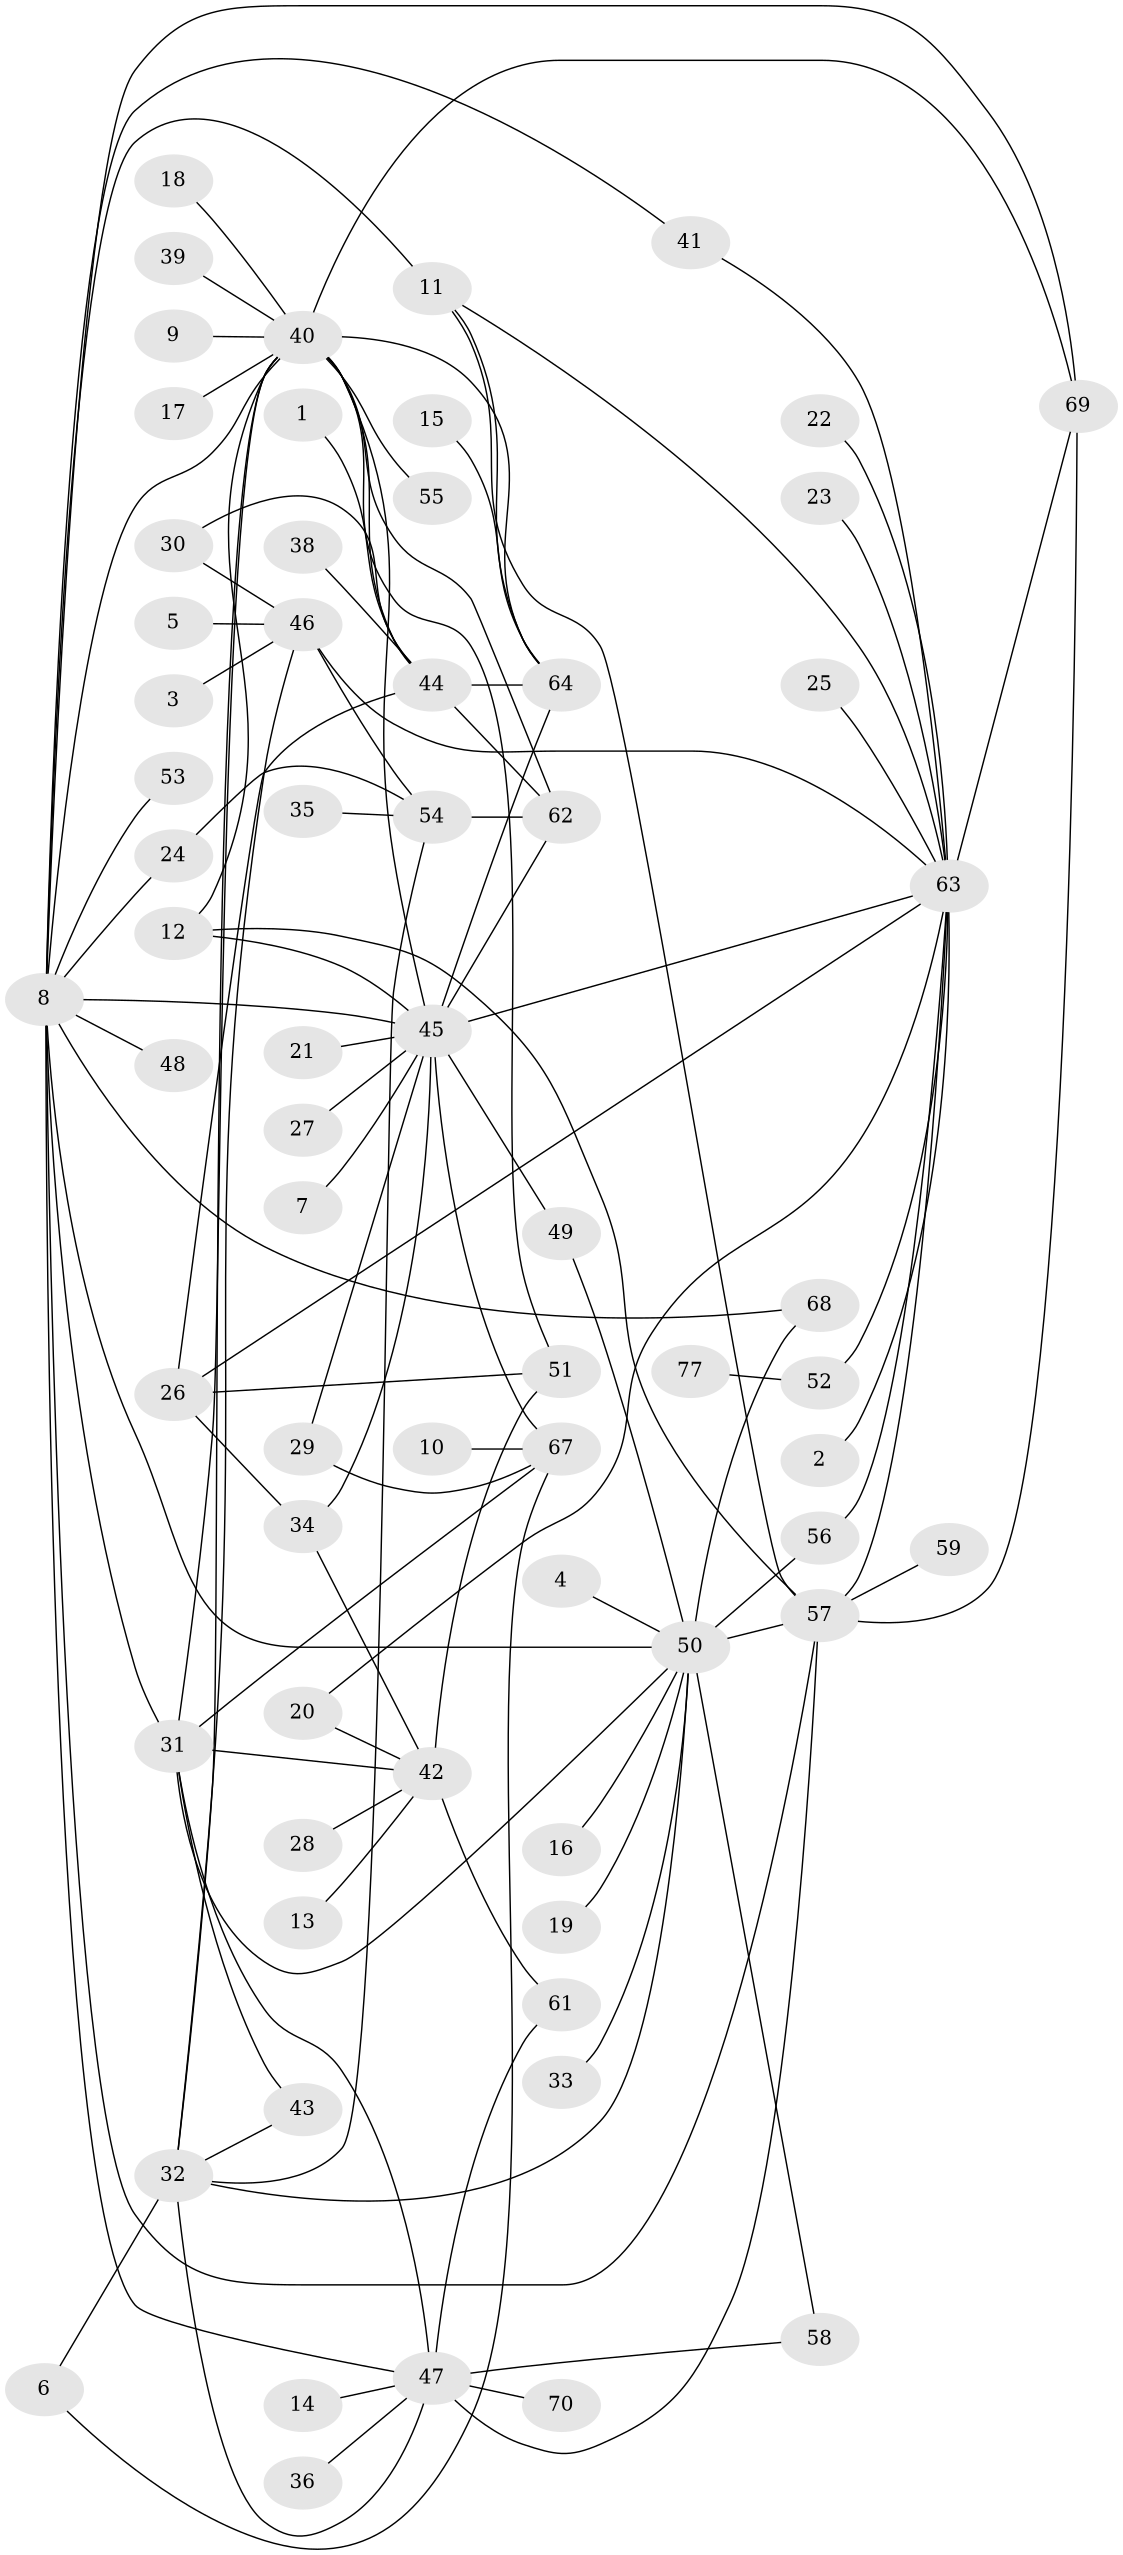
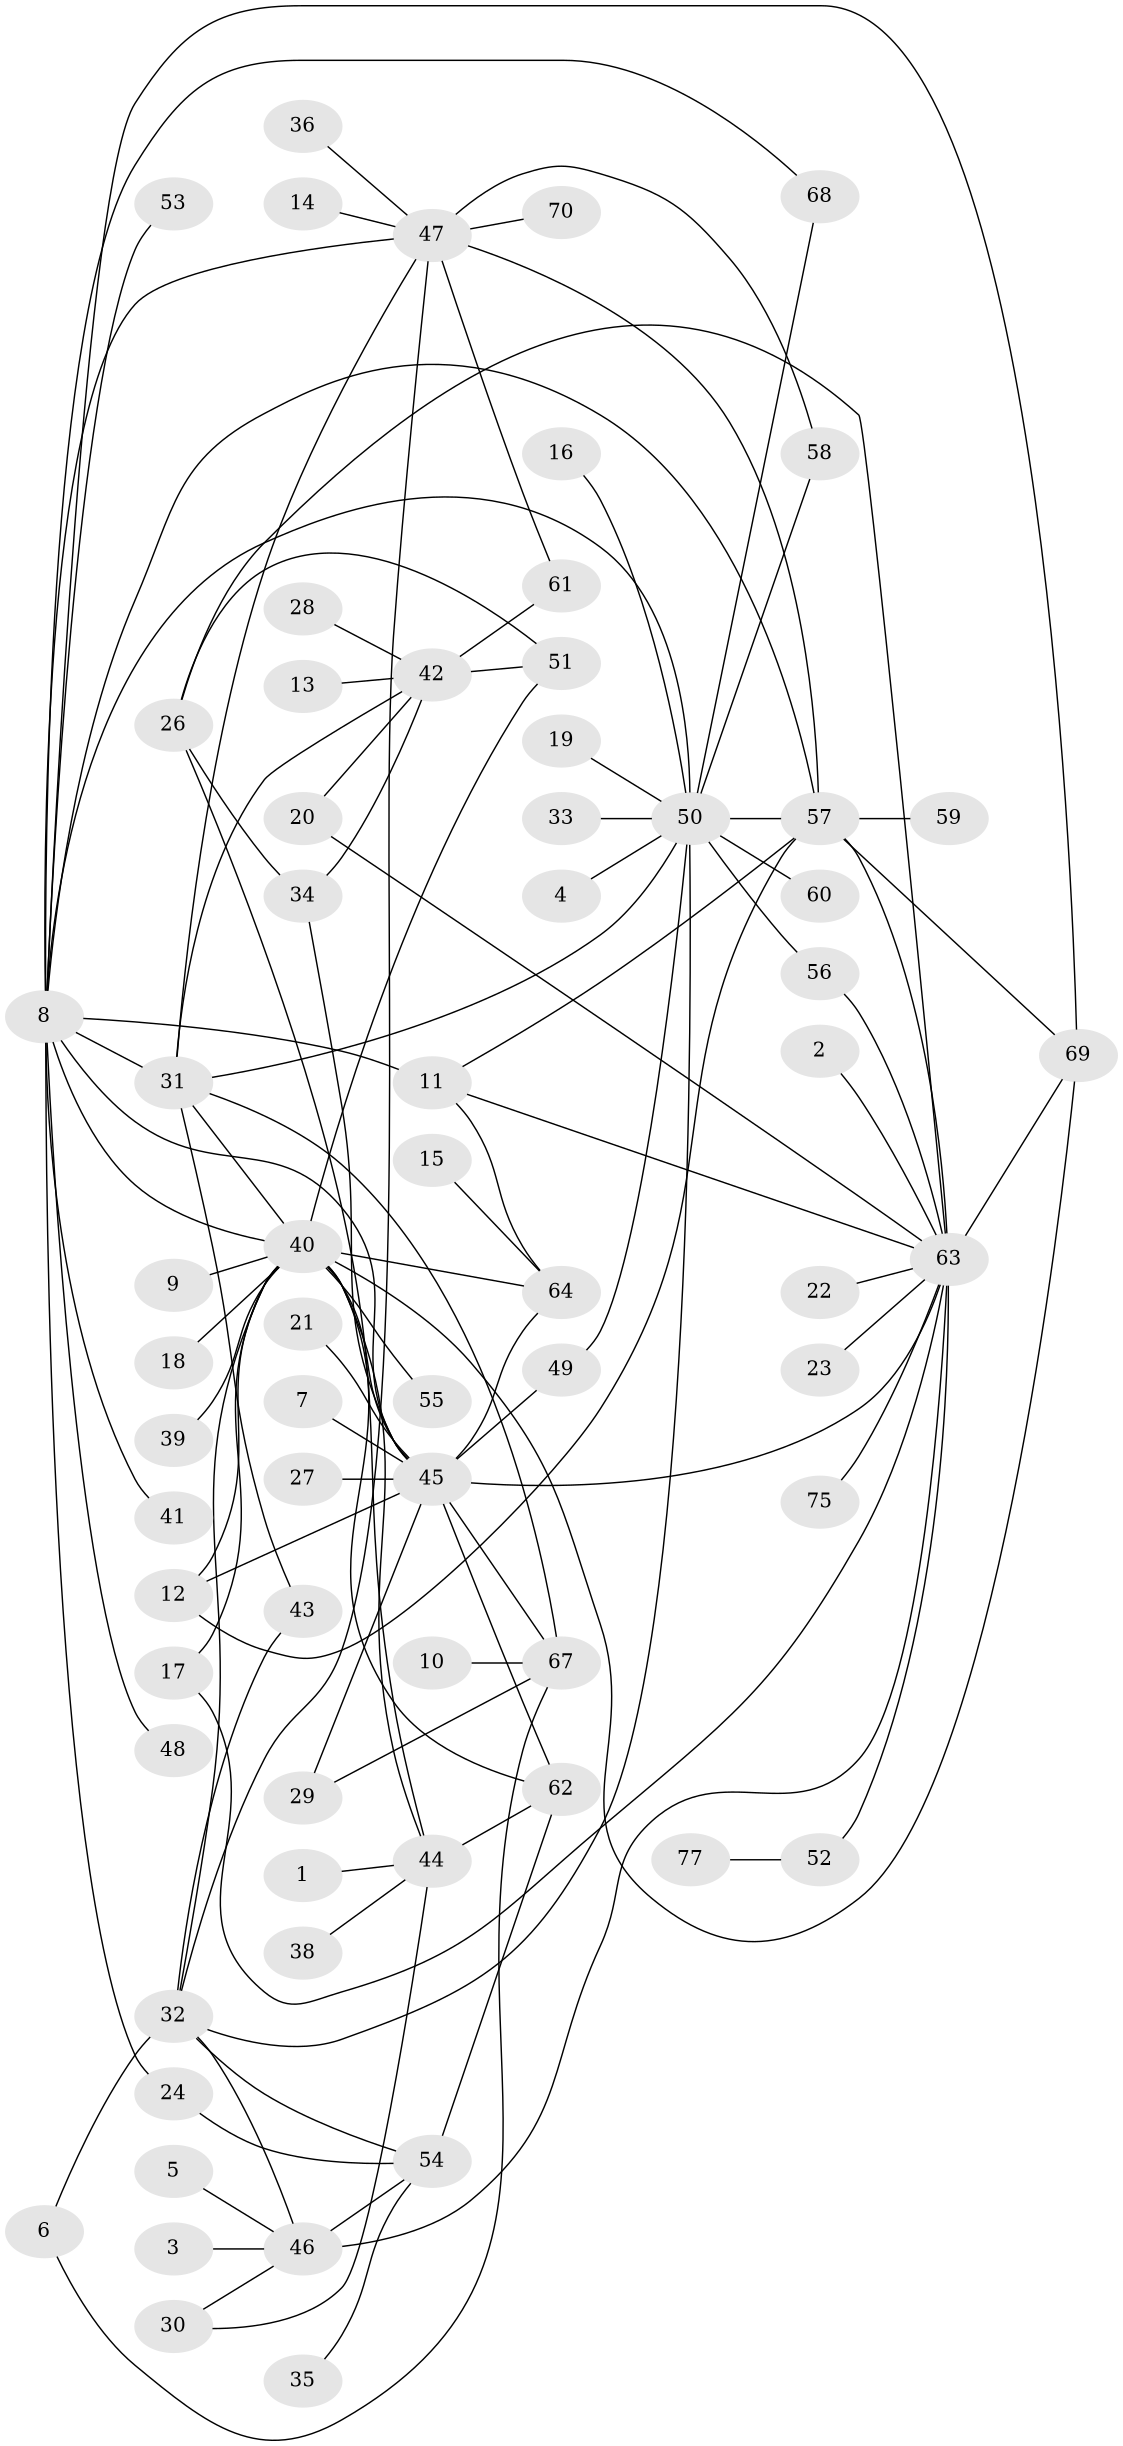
edge "41" -- "63": now "17" -- "63"
edge "44" -- "64": removed
node "25": label "25" -> "75"
node "60": added
